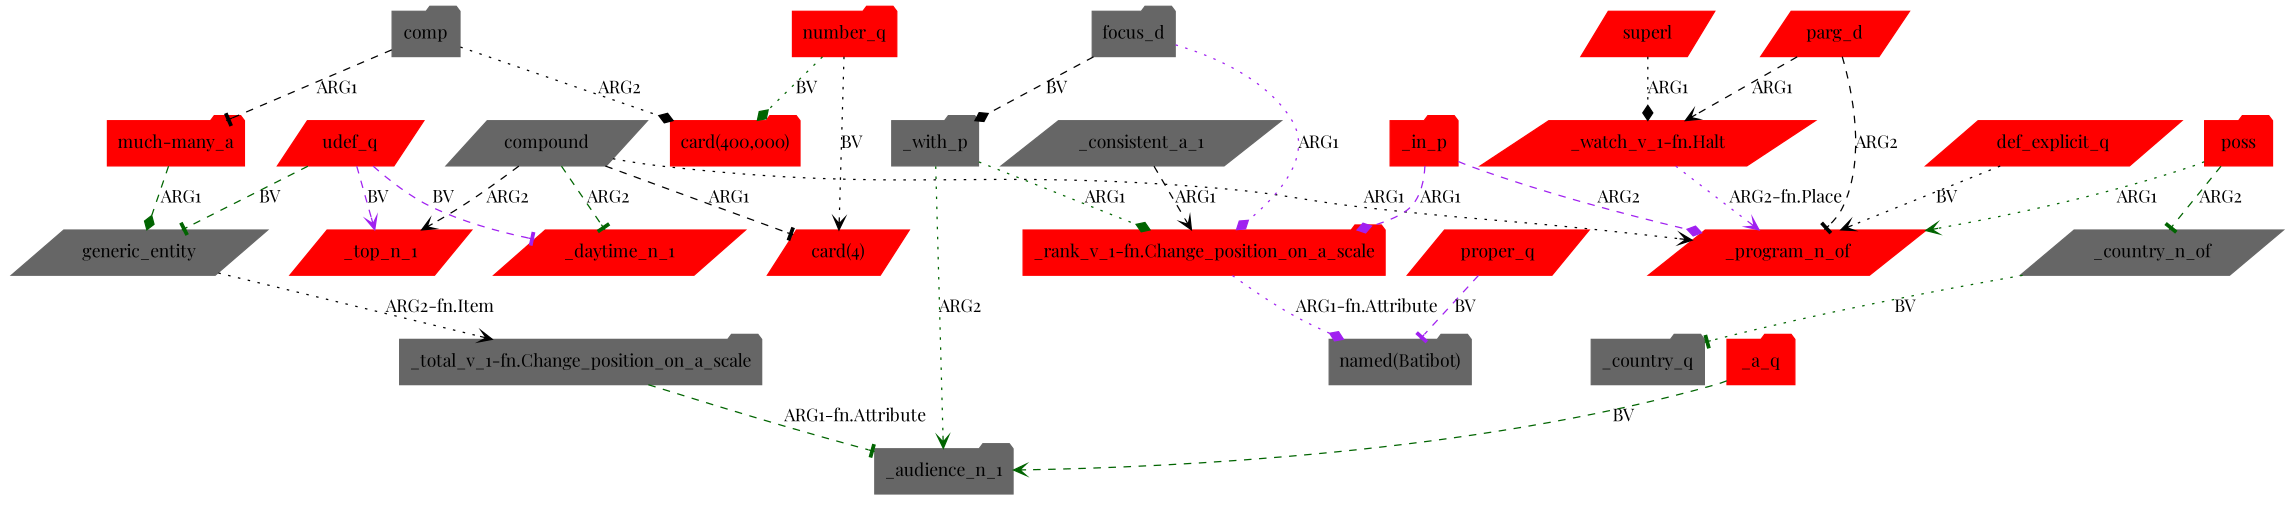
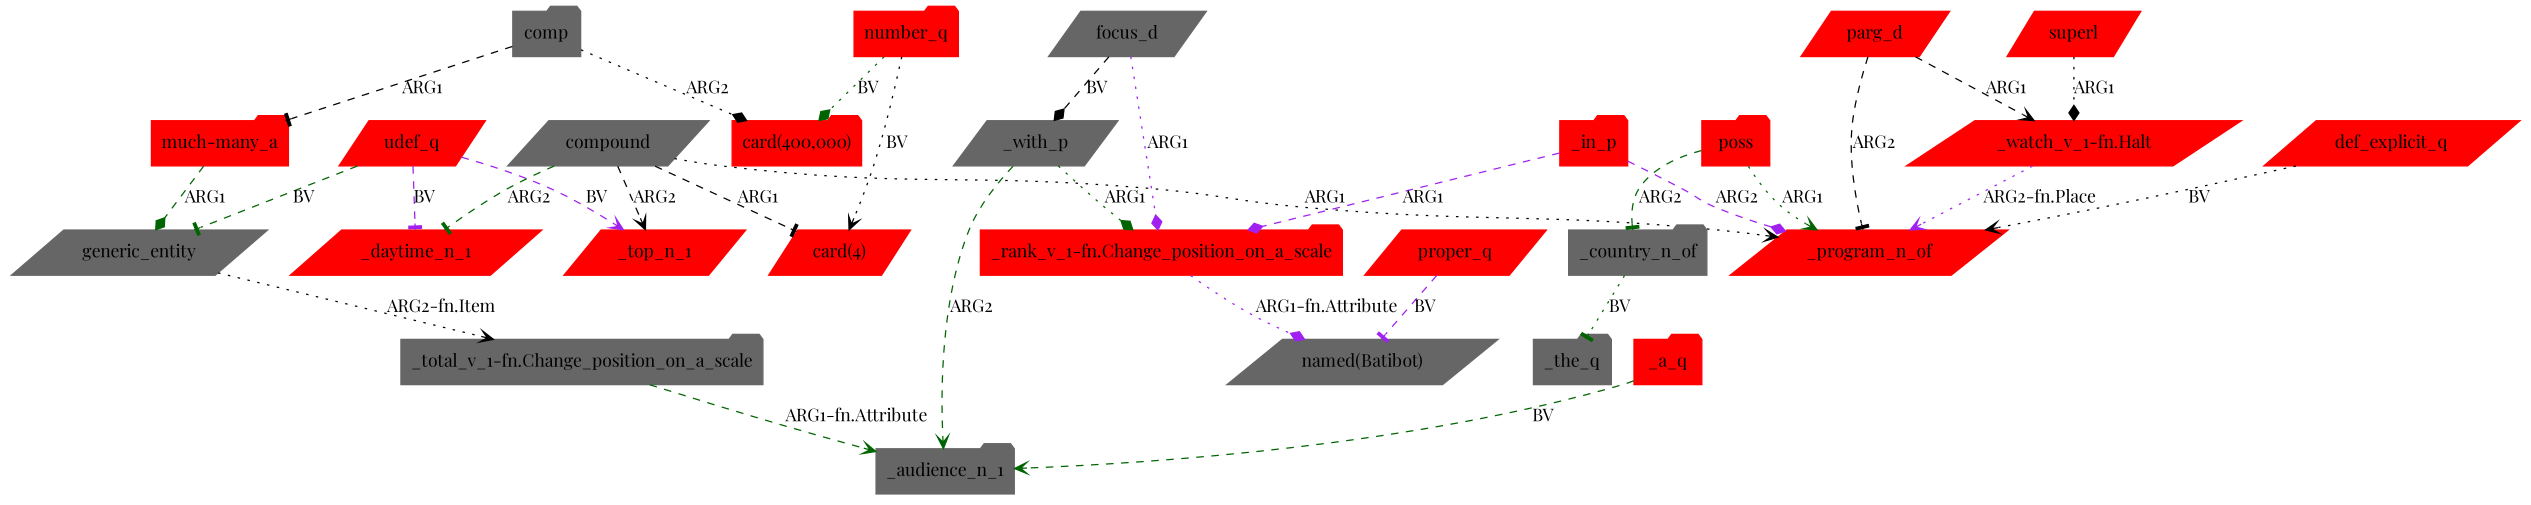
node "focus_d": shape folder -> parallelogram
node "_with_p": shape folder -> parallelogram
node "_consistent_a_1": removed
node "_country_n_of": shape parallelogram -> folder
edge "_with_p" -> "_audience_n_1": style dotted -> dashed
node "named(Batibot)": shape folder -> parallelogram
node "_country_q": label "_country_q" -> "_the_q"
edge "_total_v_1-fn.Change_position_on_a_scale" -> "_audience_n_1": arrowhead tee -> vee
